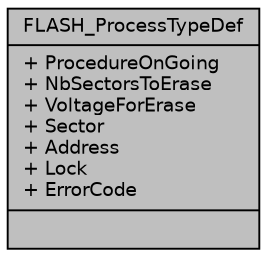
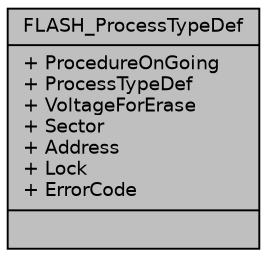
node "FLASH_ProcessTypeDef": text "+ NbSectorsToErase" -> "+ ProcessTypeDef"
